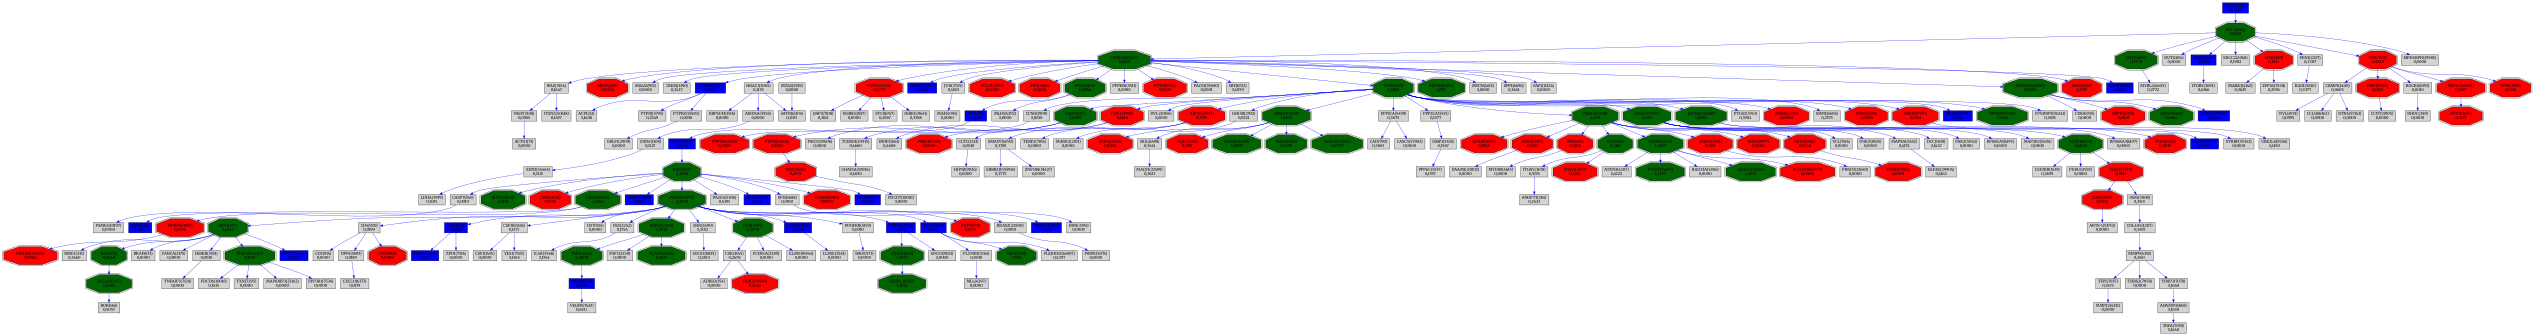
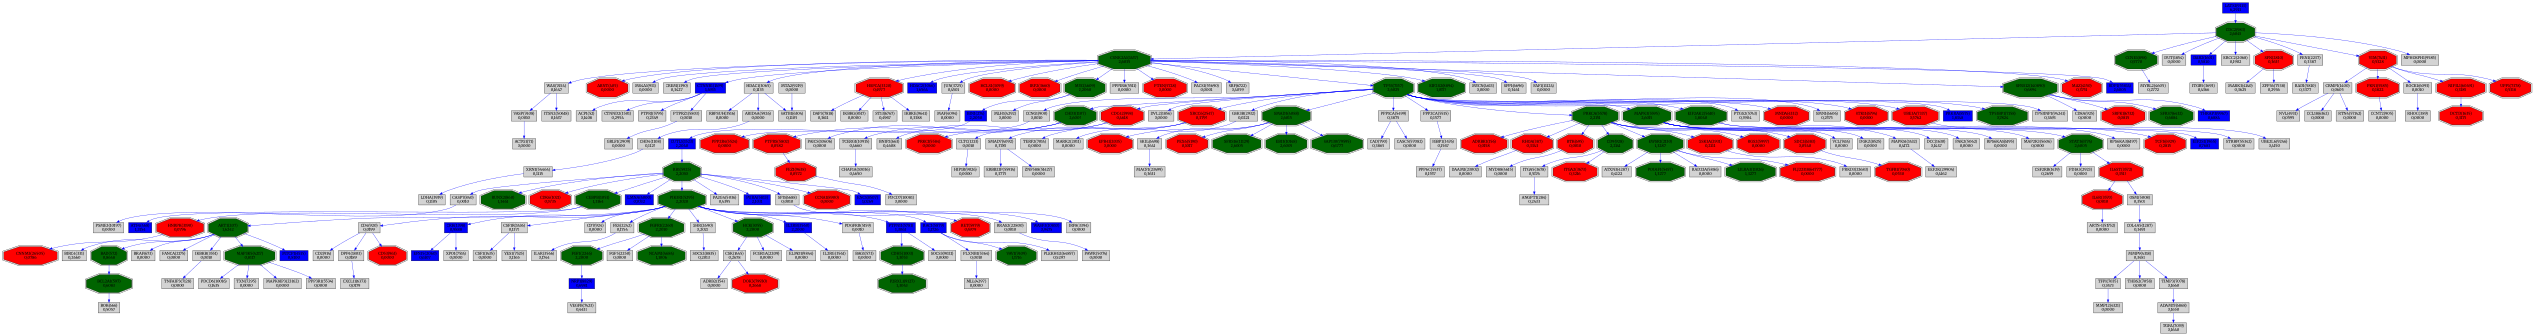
node "CTNND2(1501) 0,2954": added
